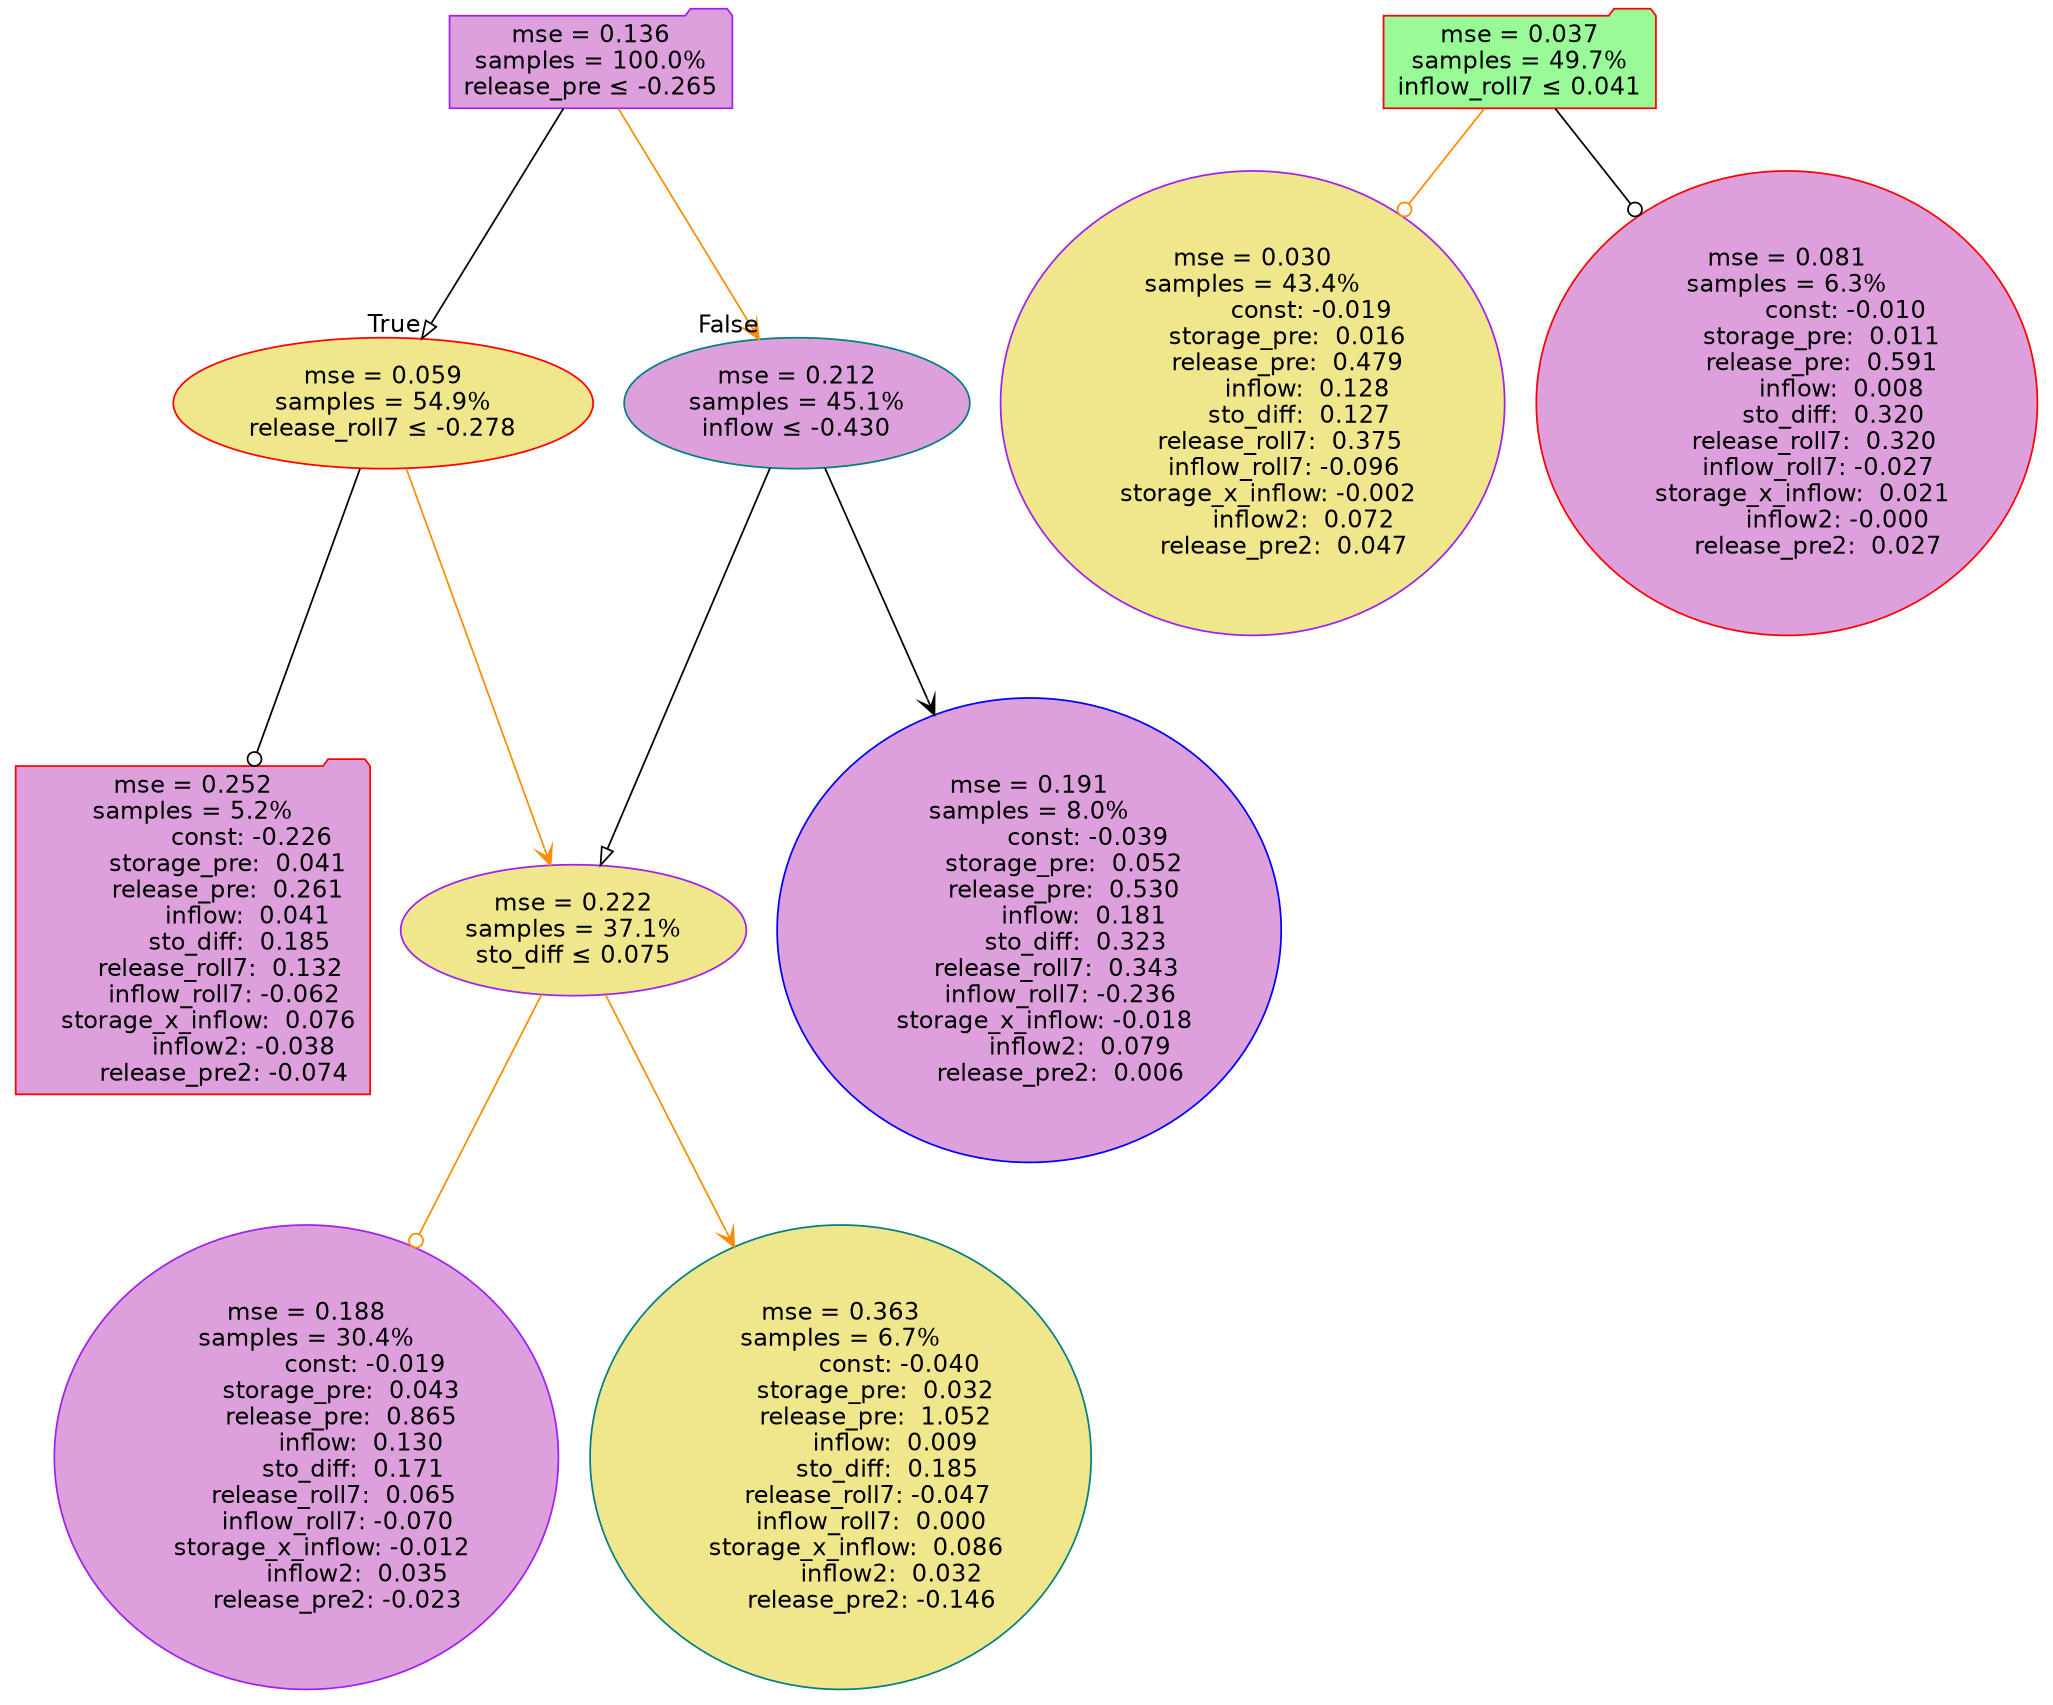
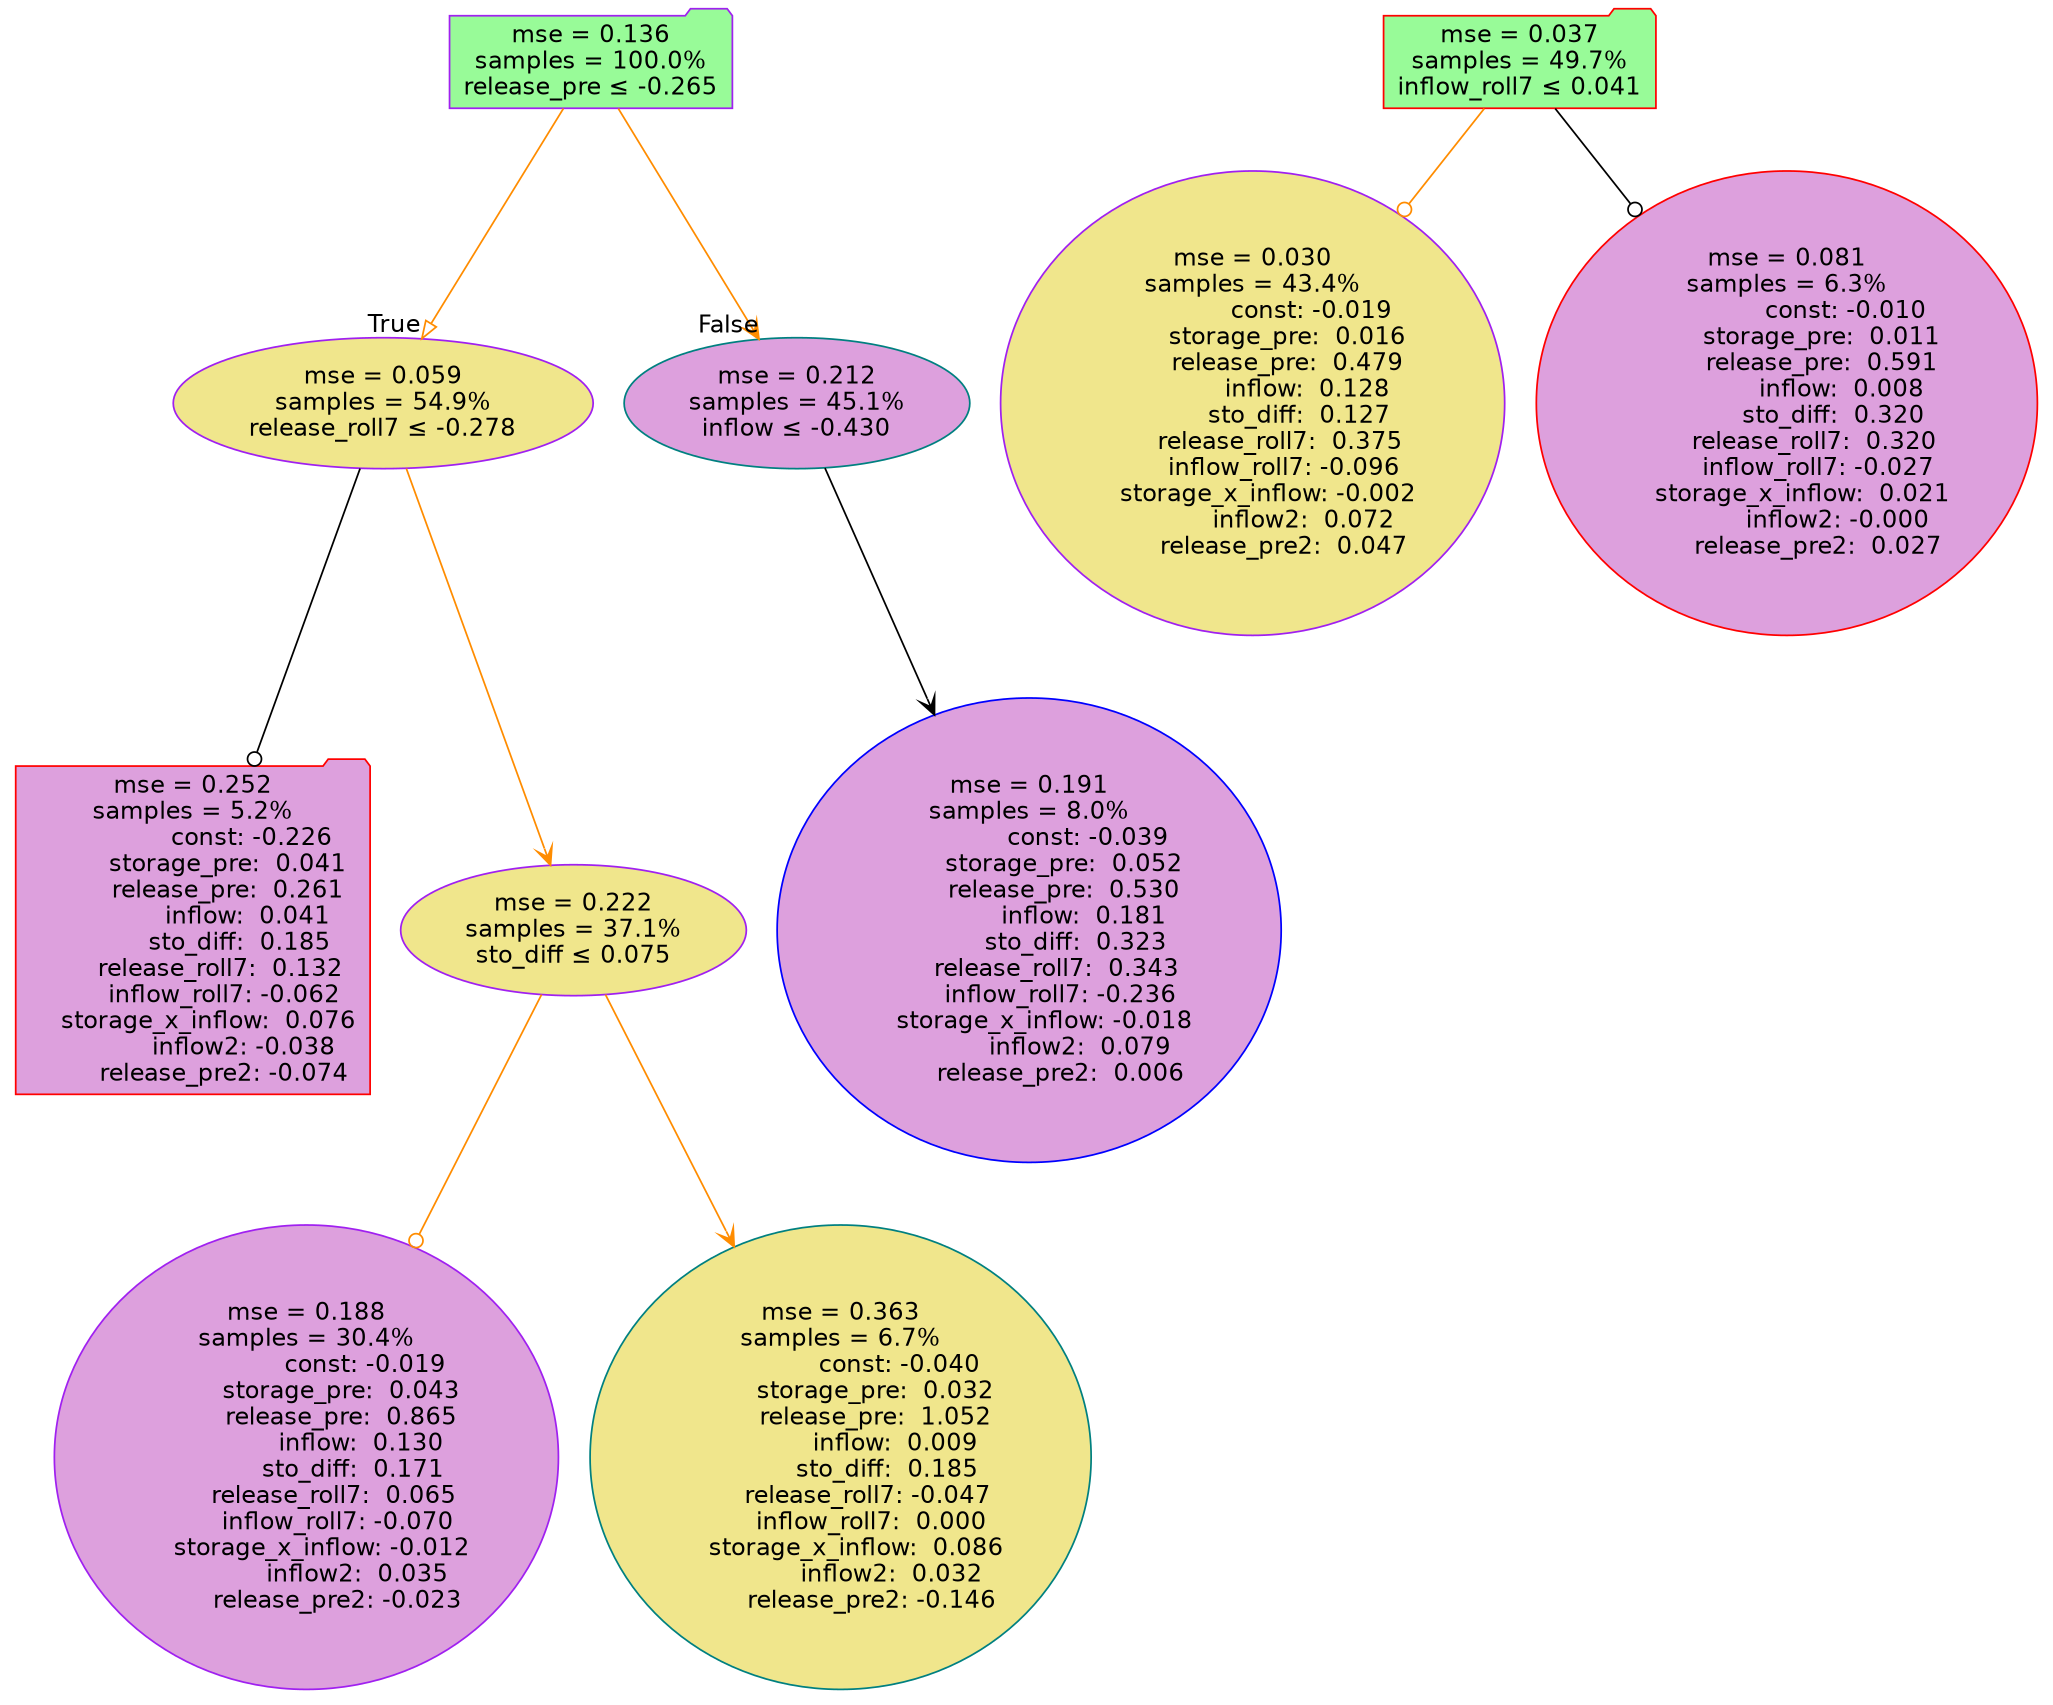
node "mse = 0.136 samples = 100.0% release_pre ≤ -0.265": fillcolor plum -> palegreen
edge "mse = 0.136 samples = 100.0% release_pre ≤ -0.265" -> "mse = 0.059 samples = 54.9% release_roll7 ≤ -0.278": color black -> darkorange
node "mse = 0.059 samples = 54.9% release_roll7 ≤ -0.278": color red -> purple
edge "mse = 0.212 samples = 45.1% inflow ≤ -0.430" -> "mse = 0.222 samples = 37.1% sto_diff ≤ 0.075": removed
